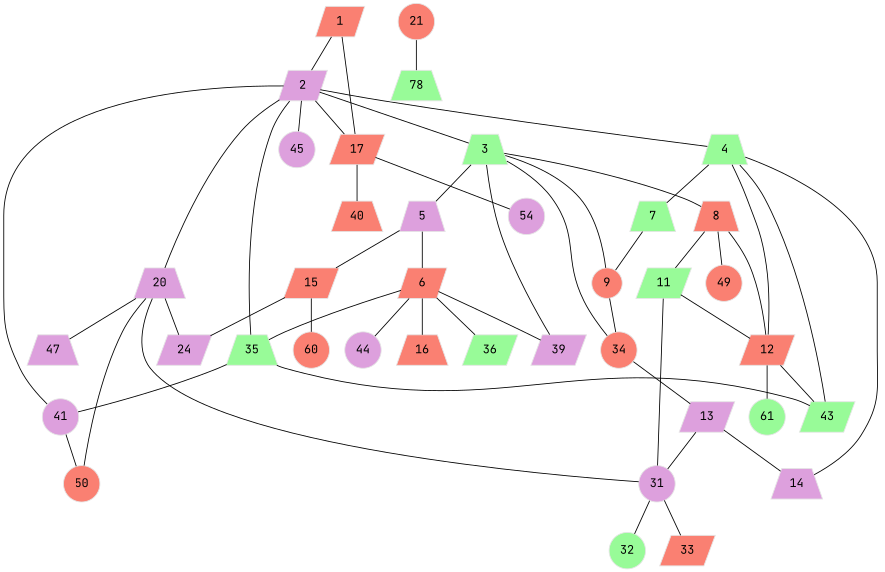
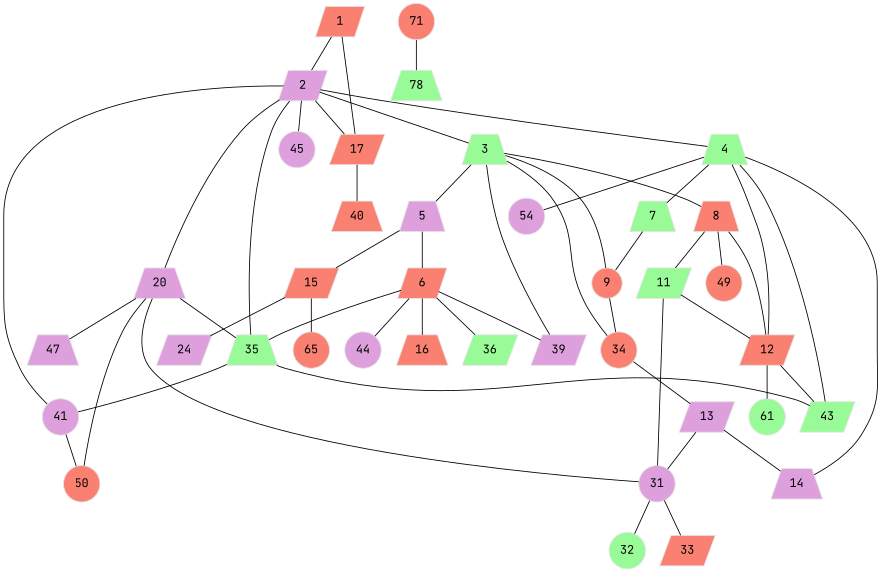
node "21": label "21" -> "71"
edge "17" -- "54": now "4" -- "54"
edge "20" -- "24": now "20" -- "35"
node "60": label "60" -> "65"
